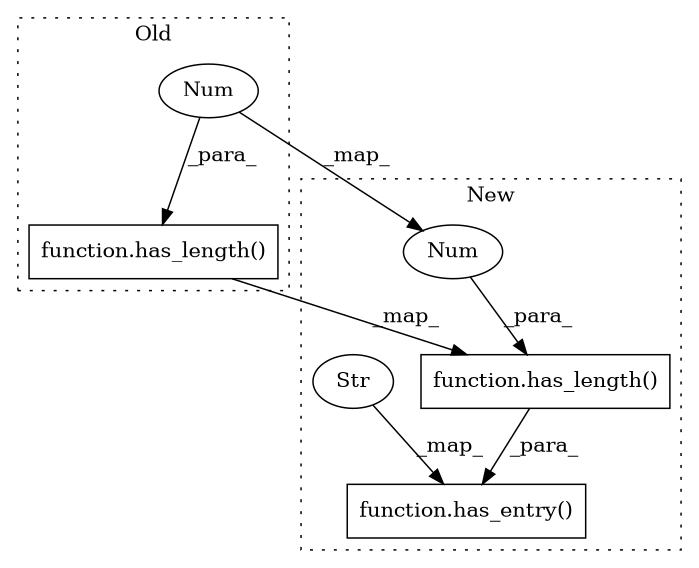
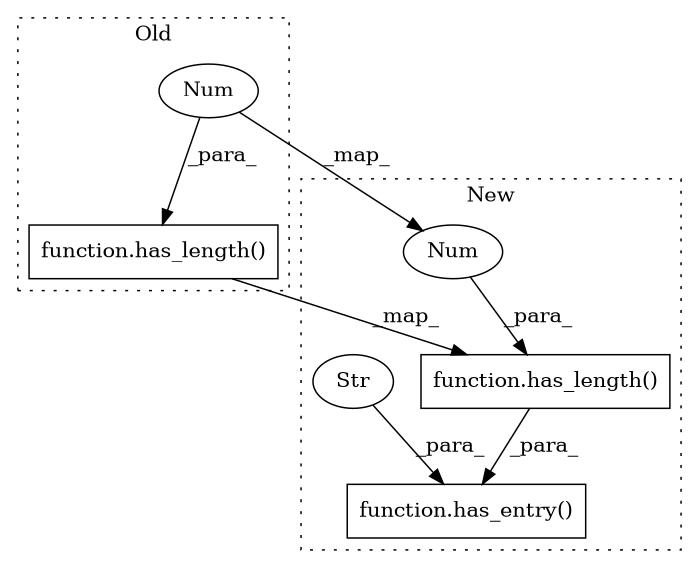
edge "Str" -> "function.has_entry()": label "_map_" -> "_para_"
